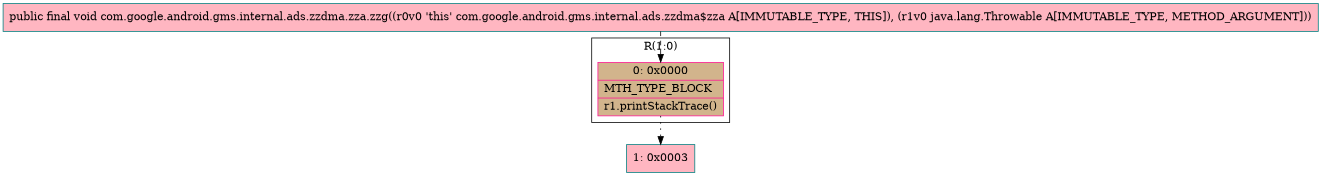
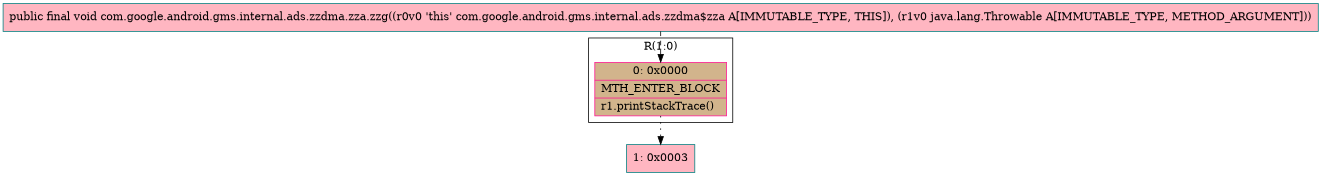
node "0: 0x0000": text "MTH_TYPE_BLOCK" -> "MTH_ENTER_BLOCK"
